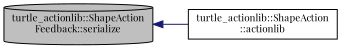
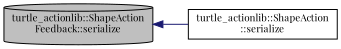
node "turtle_actionlib::ShapeAction ::actionlib": label "turtle_actionlib::ShapeAction ::actionlib" -> "turtle_actionlib::ShapeAction ::serialize"
